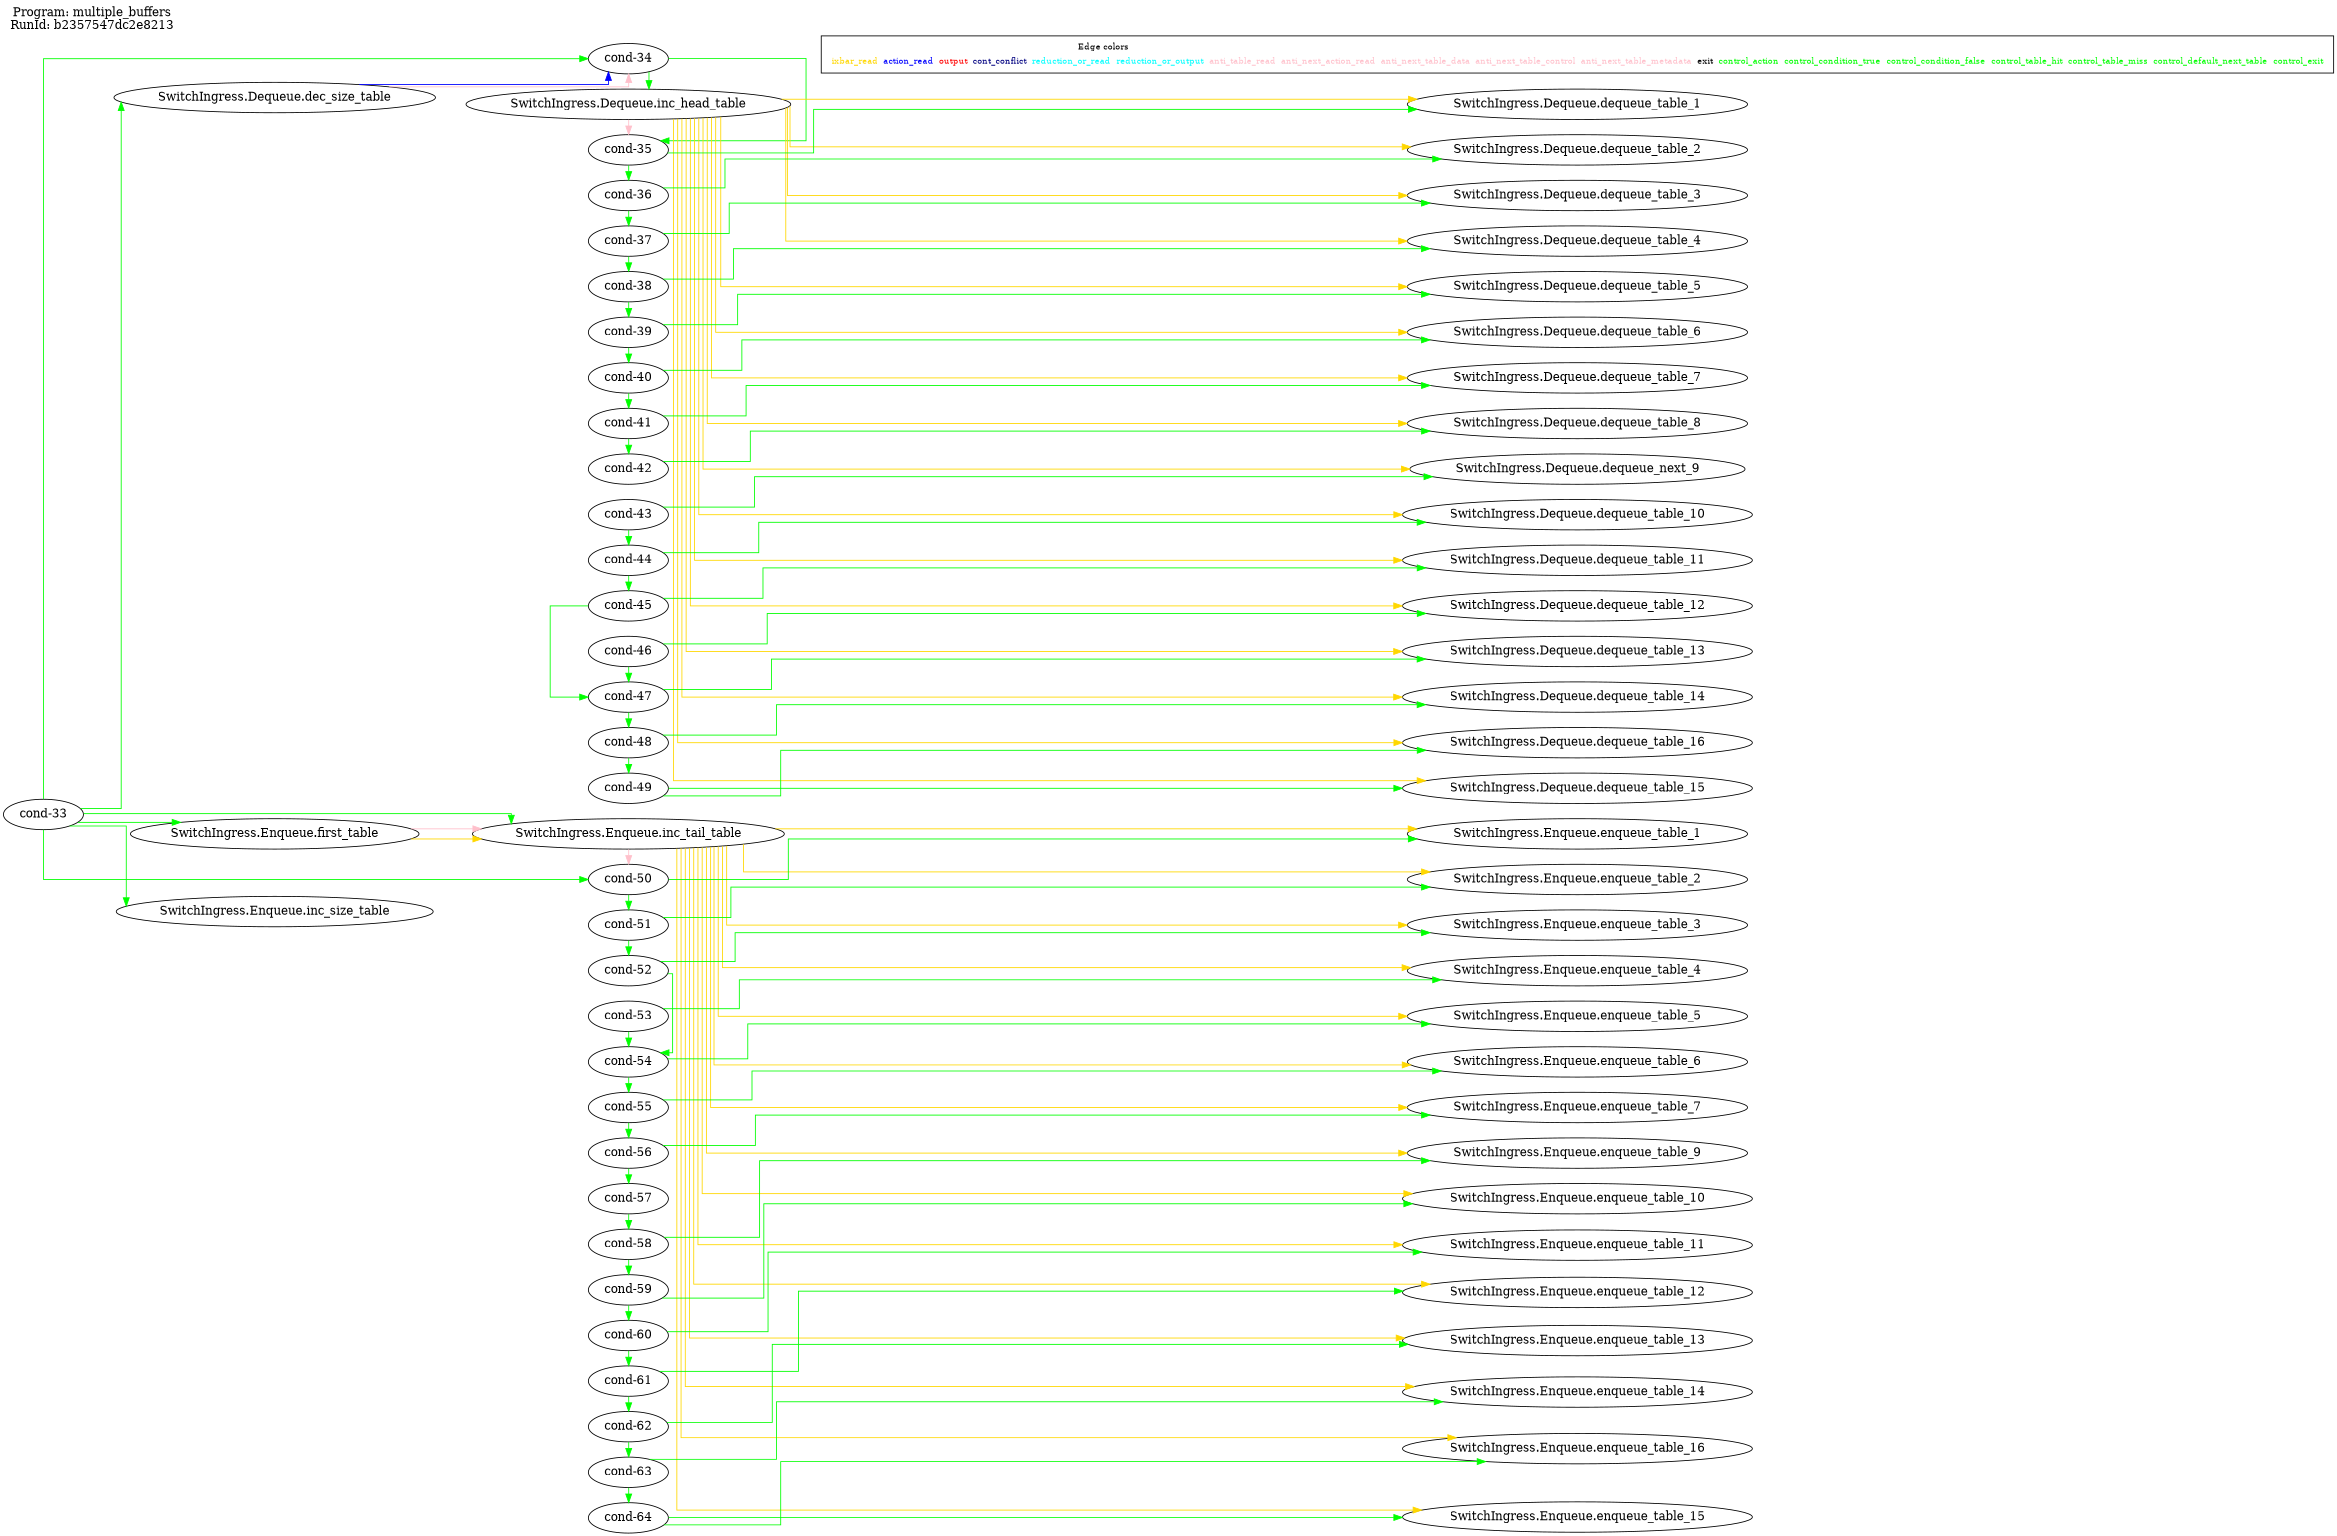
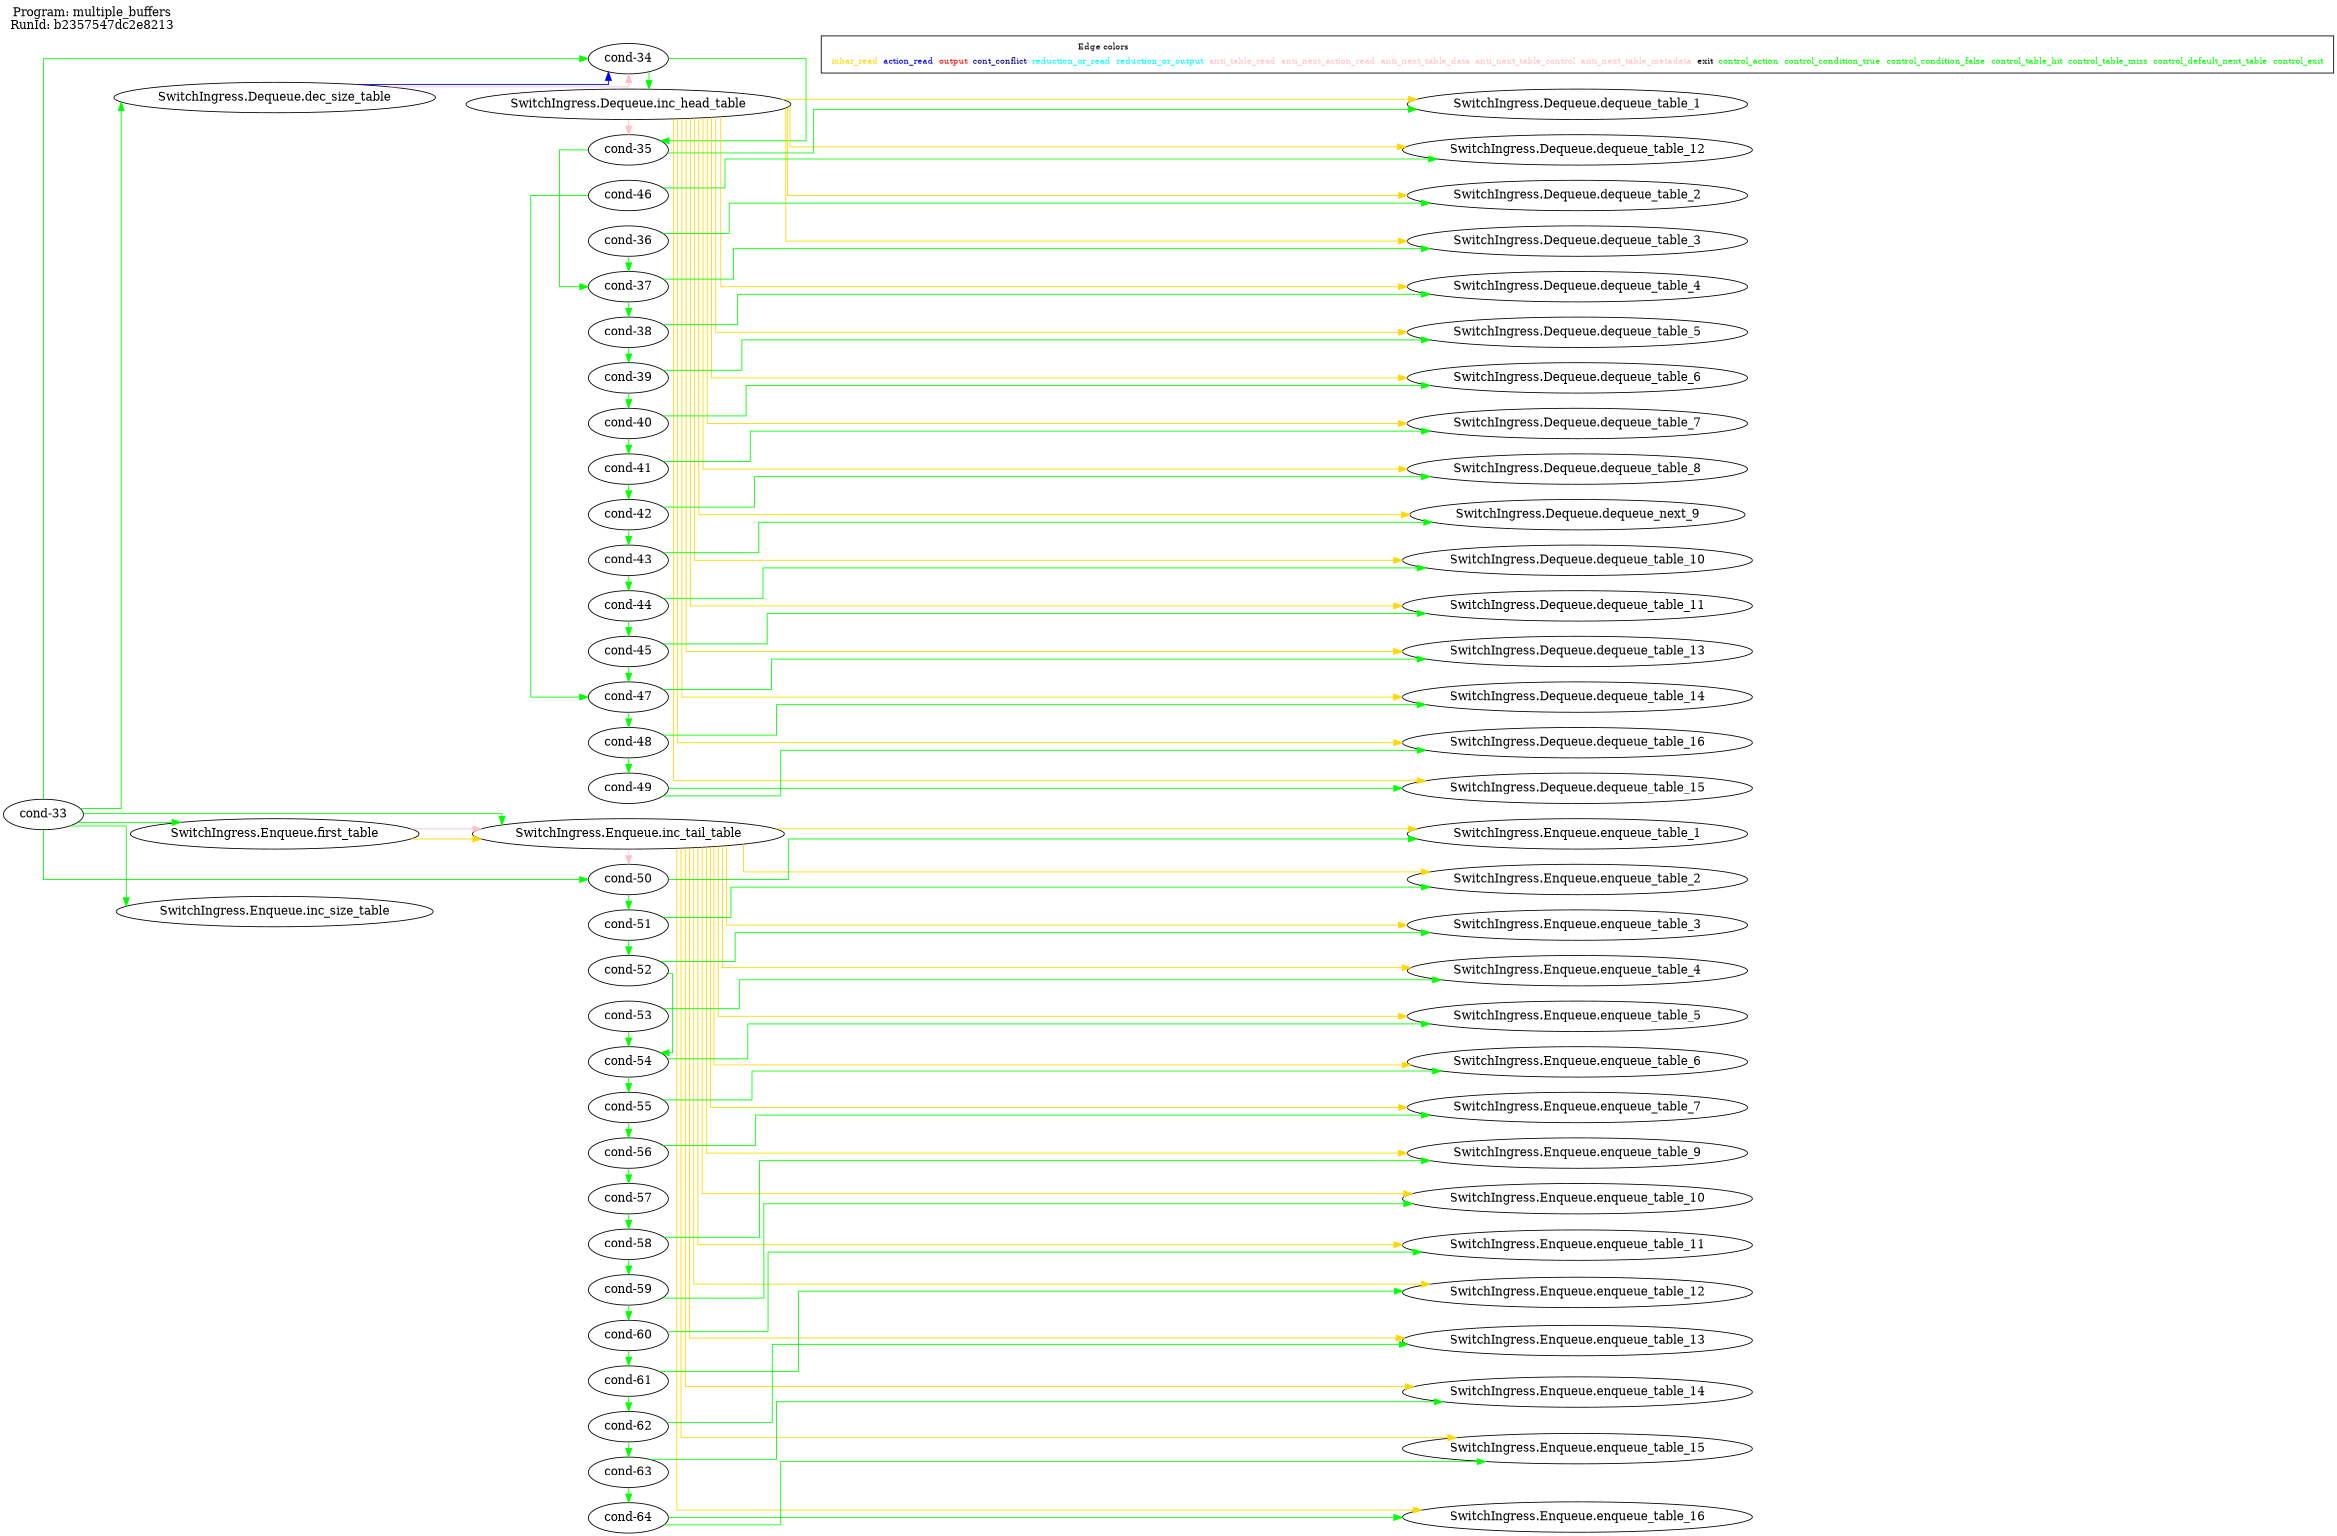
edge "cond-35" -> "cond-36": now "cond-35" -> "cond-37"
edge "cond-42" -> "cond-43": added
